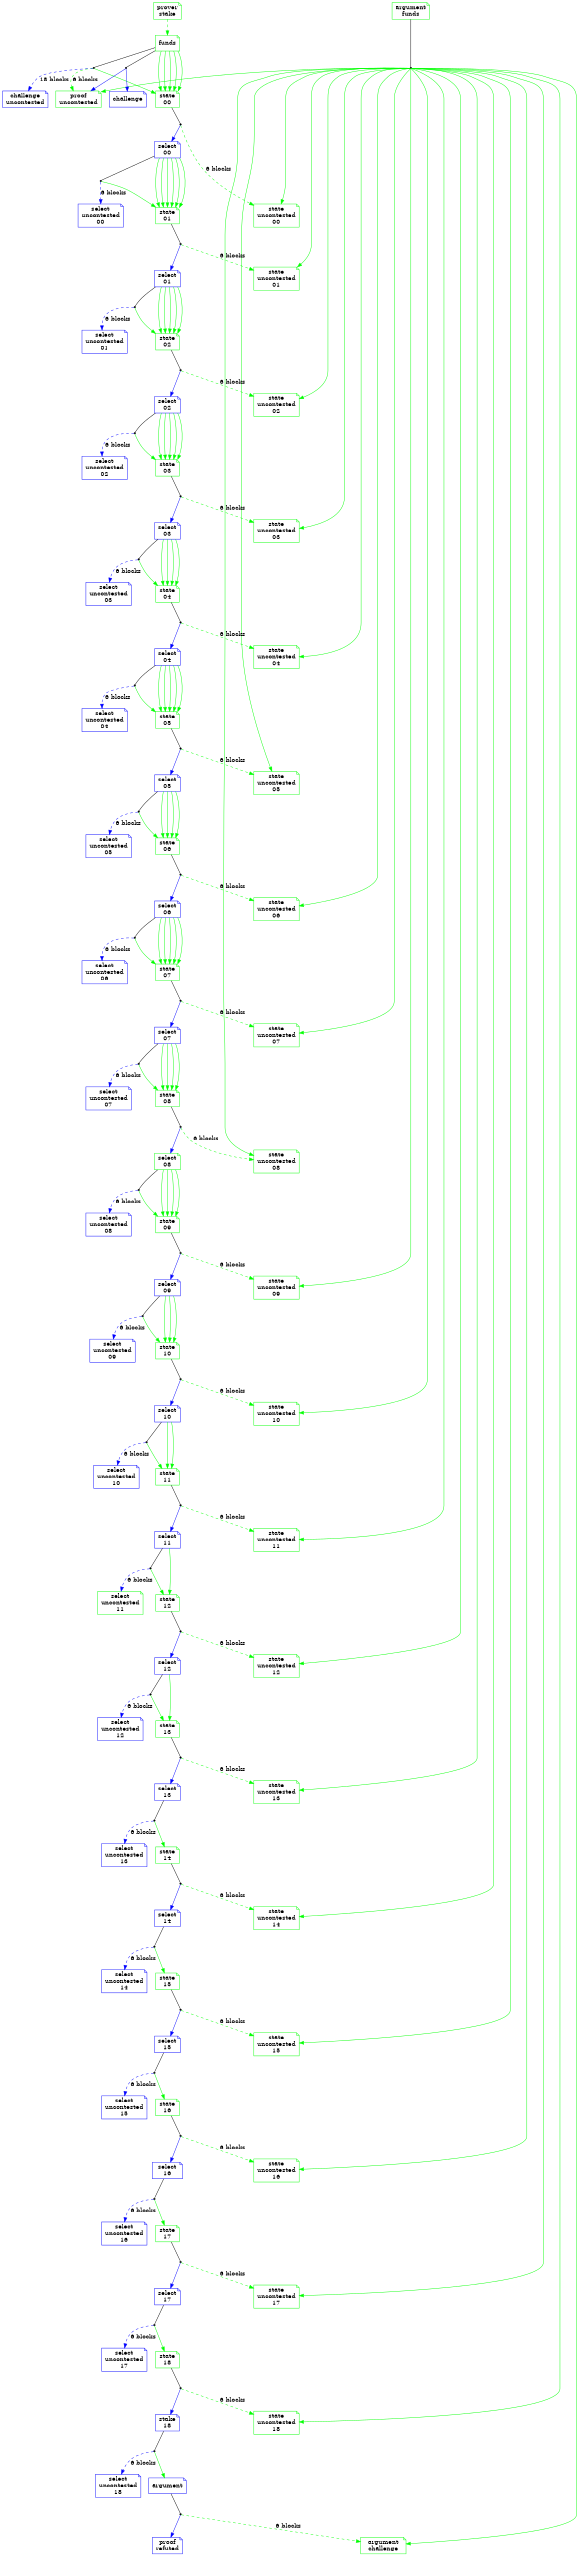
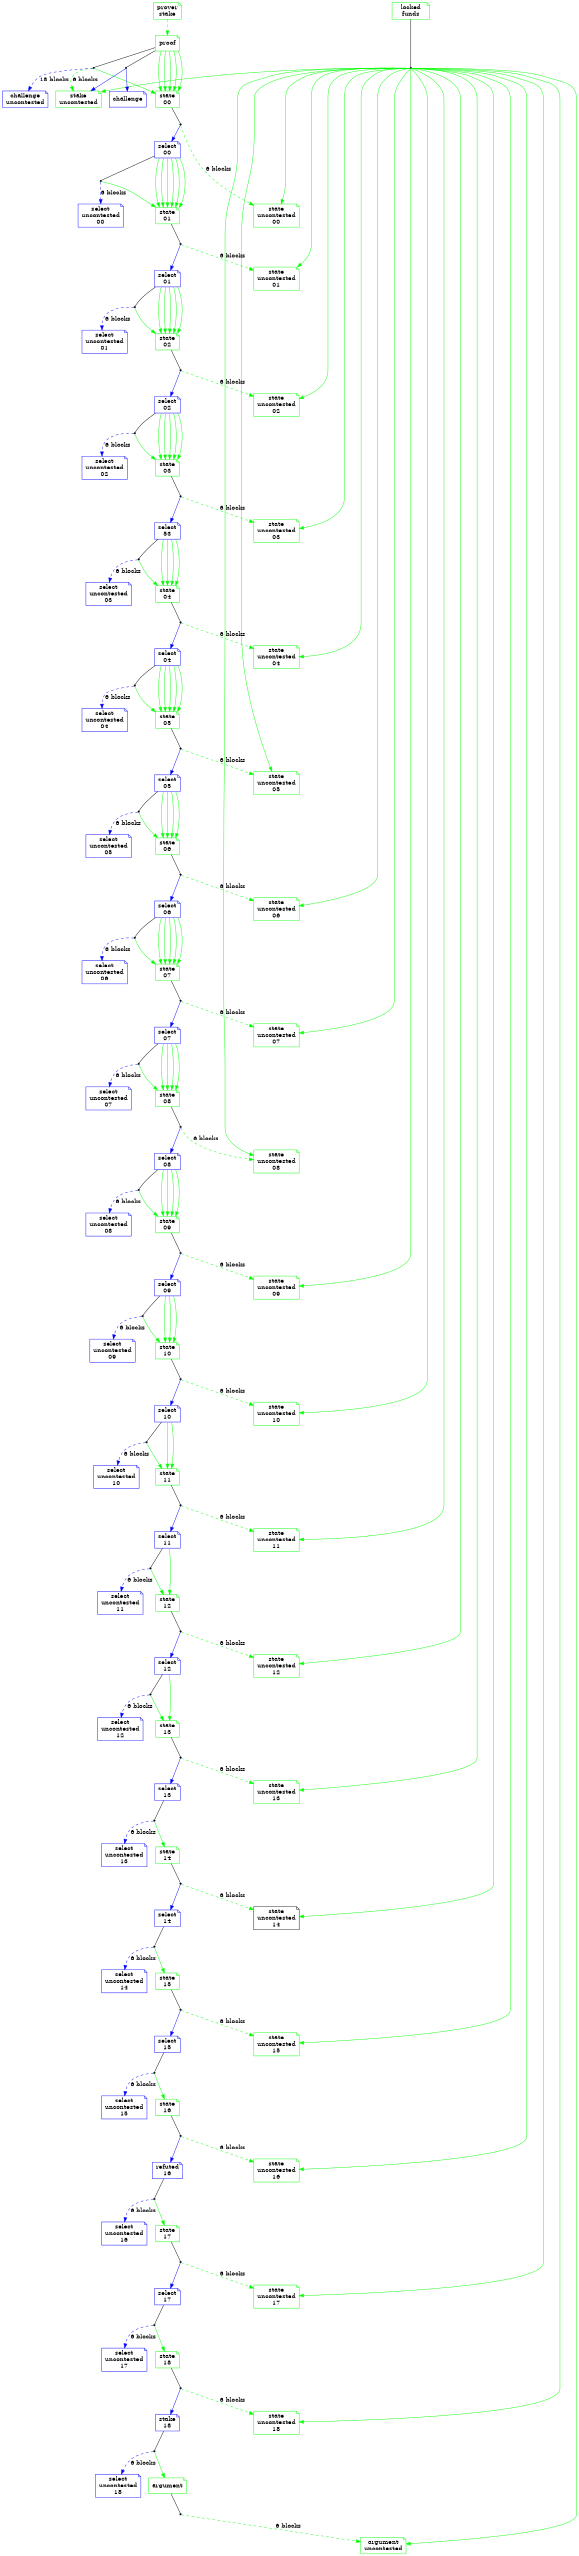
node "argument funds": label "argument funds" -> "locked funds"
node "funds": label "funds" -> "proof"
node "proof uncontested": label "proof uncontested" -> "stake uncontested"
node "select 03": label "select 03" -> "select 53"
node "select 08": color green -> blue
node "select uncontested 11": color green -> blue
node "state uncontested 14": color green -> black
node "select 16": label "select 16" -> "refuted 16"
node "argument": color blue -> green
node "proof refuted": removed
node "argument challenge": label "argument challenge" -> "argument uncontested"
